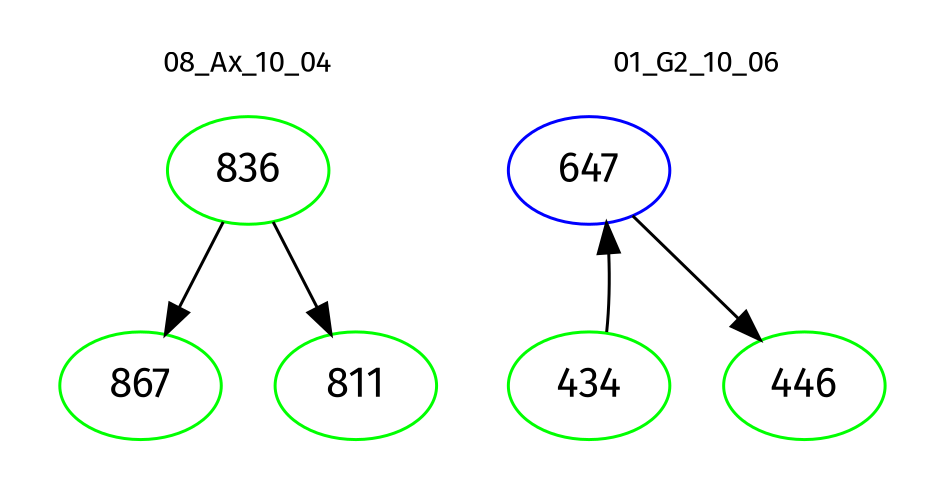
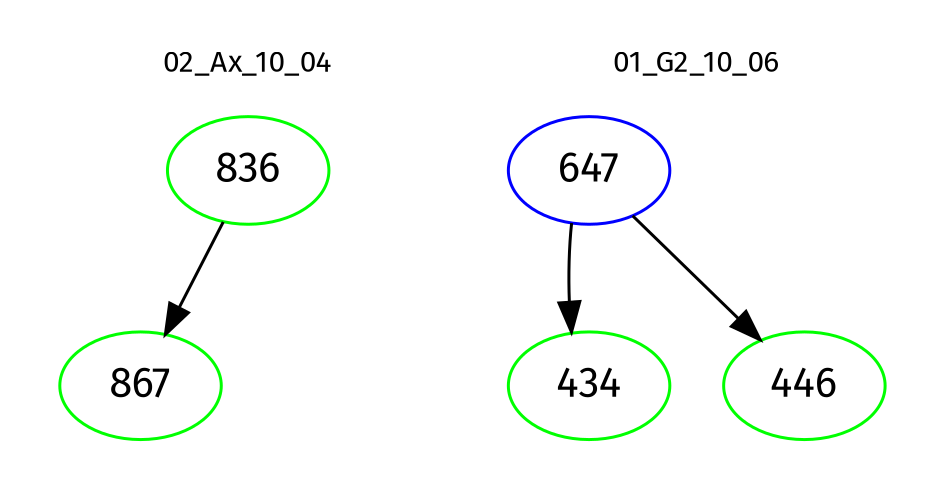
cluster "08_Ax_10_04": label "08_Ax_10_04" -> "02_Ax_10_04"
edge "434" -> "647": reversed
node "811": removed
